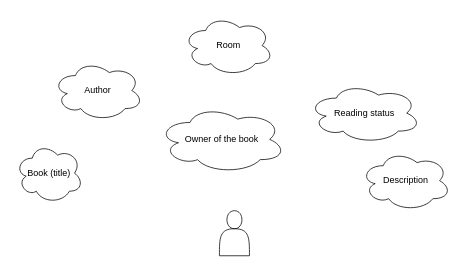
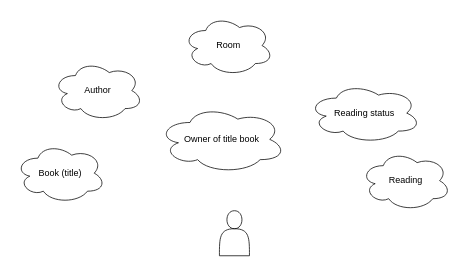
node "Owner of the book": label "Owner of the book" -> "Owner of title book"
node "Book (title)": size 68x60 -> 90x60
node "Description": label "Description" -> "Reading"
